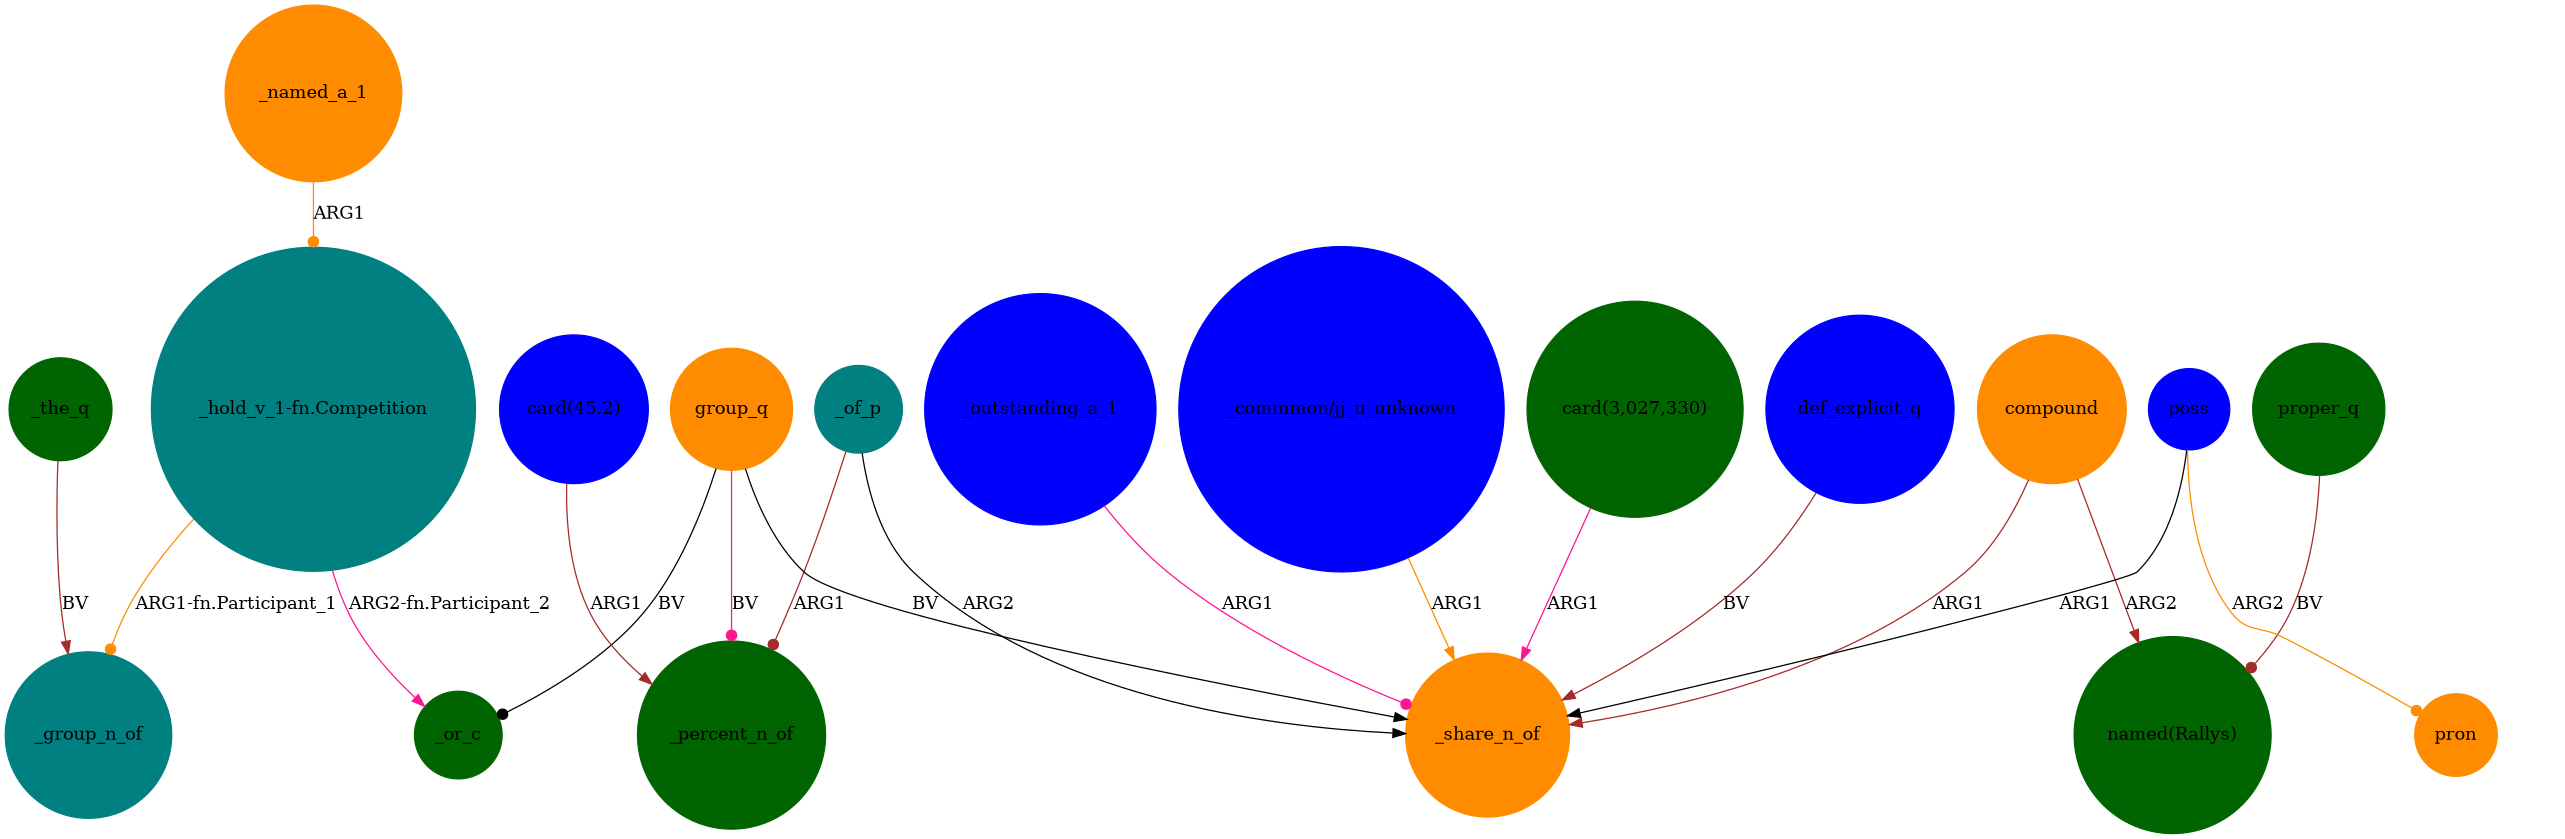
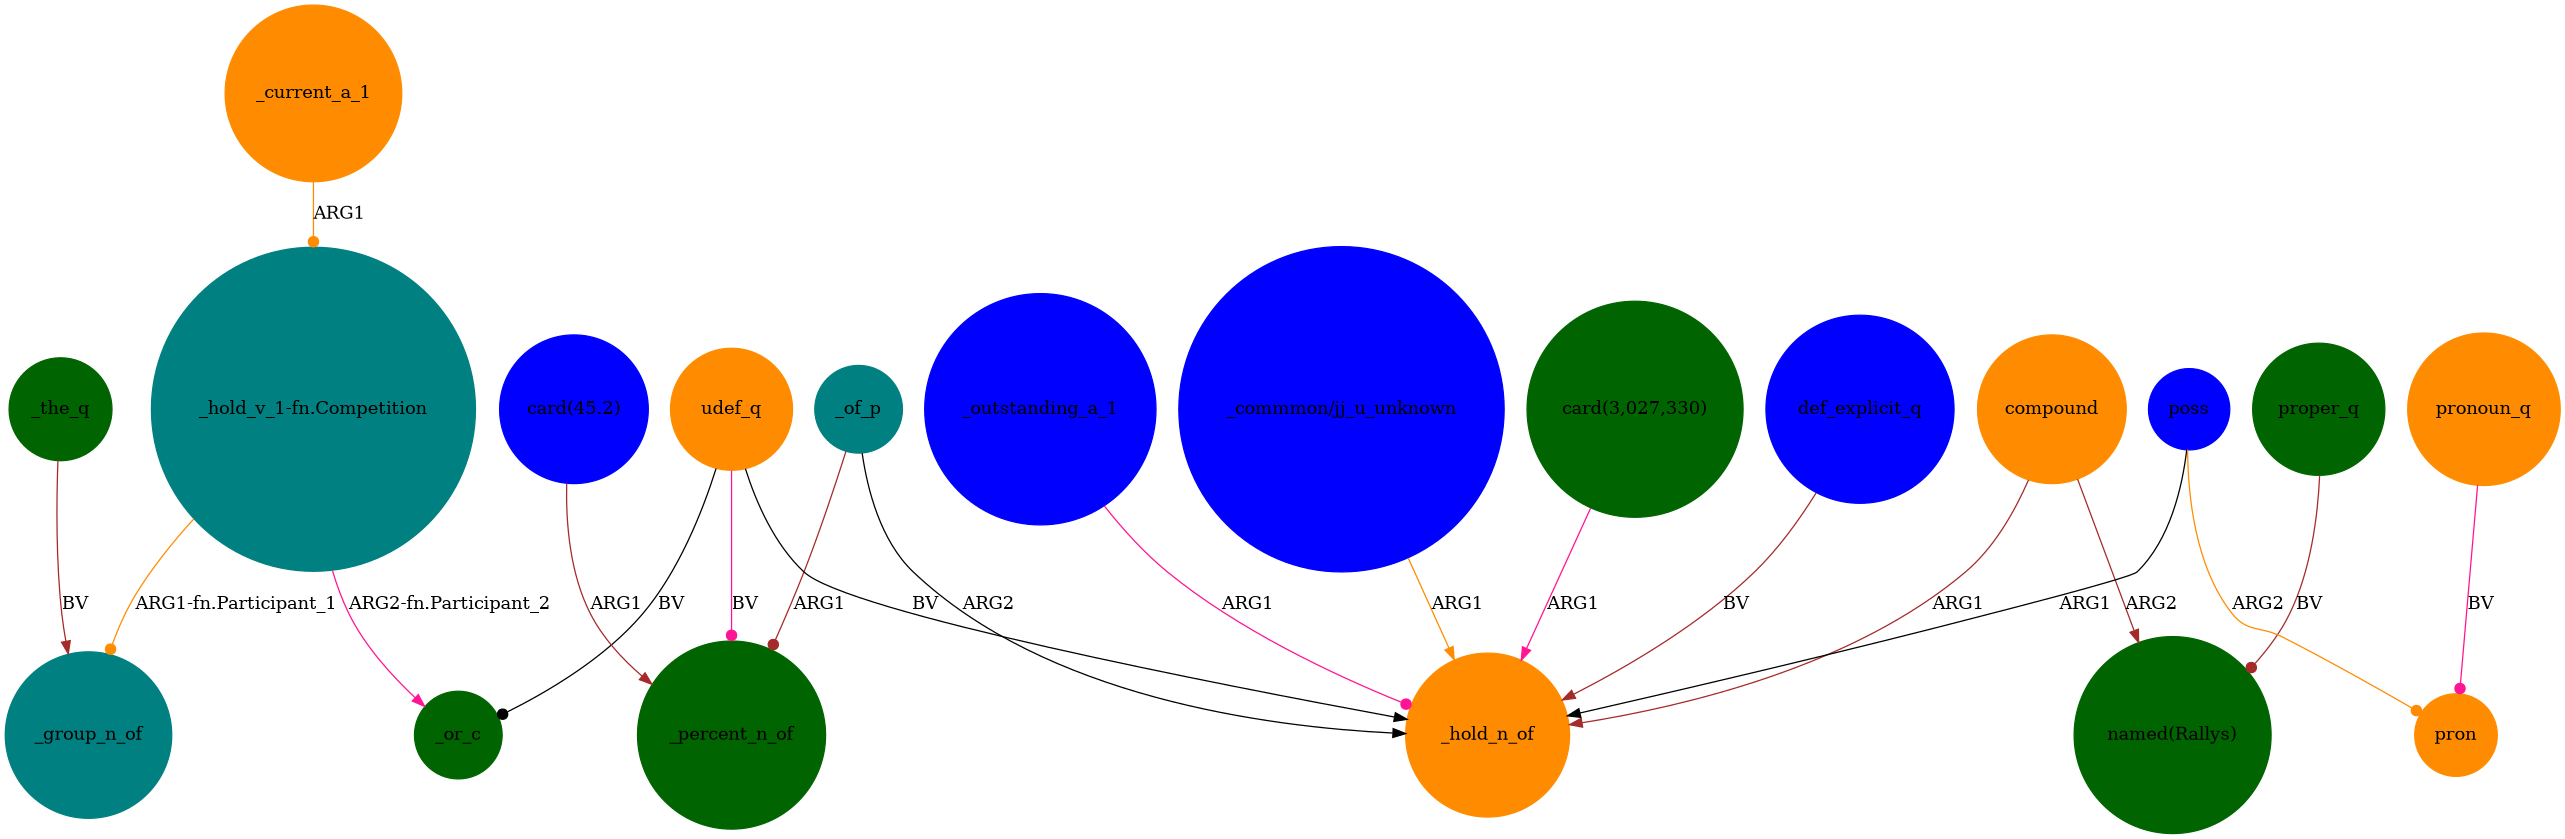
node "_named_a_1": label "_named_a_1" -> "_current_a_1"
node "group_q": label "group_q" -> "udef_q"
node "pronoun_q": added
node "_share_n_of": label "_share_n_of" -> "_hold_n_of"
